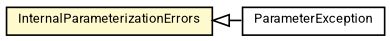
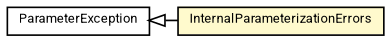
edge "ParameterException" -> "InternalParameterizationErrors": reversed
